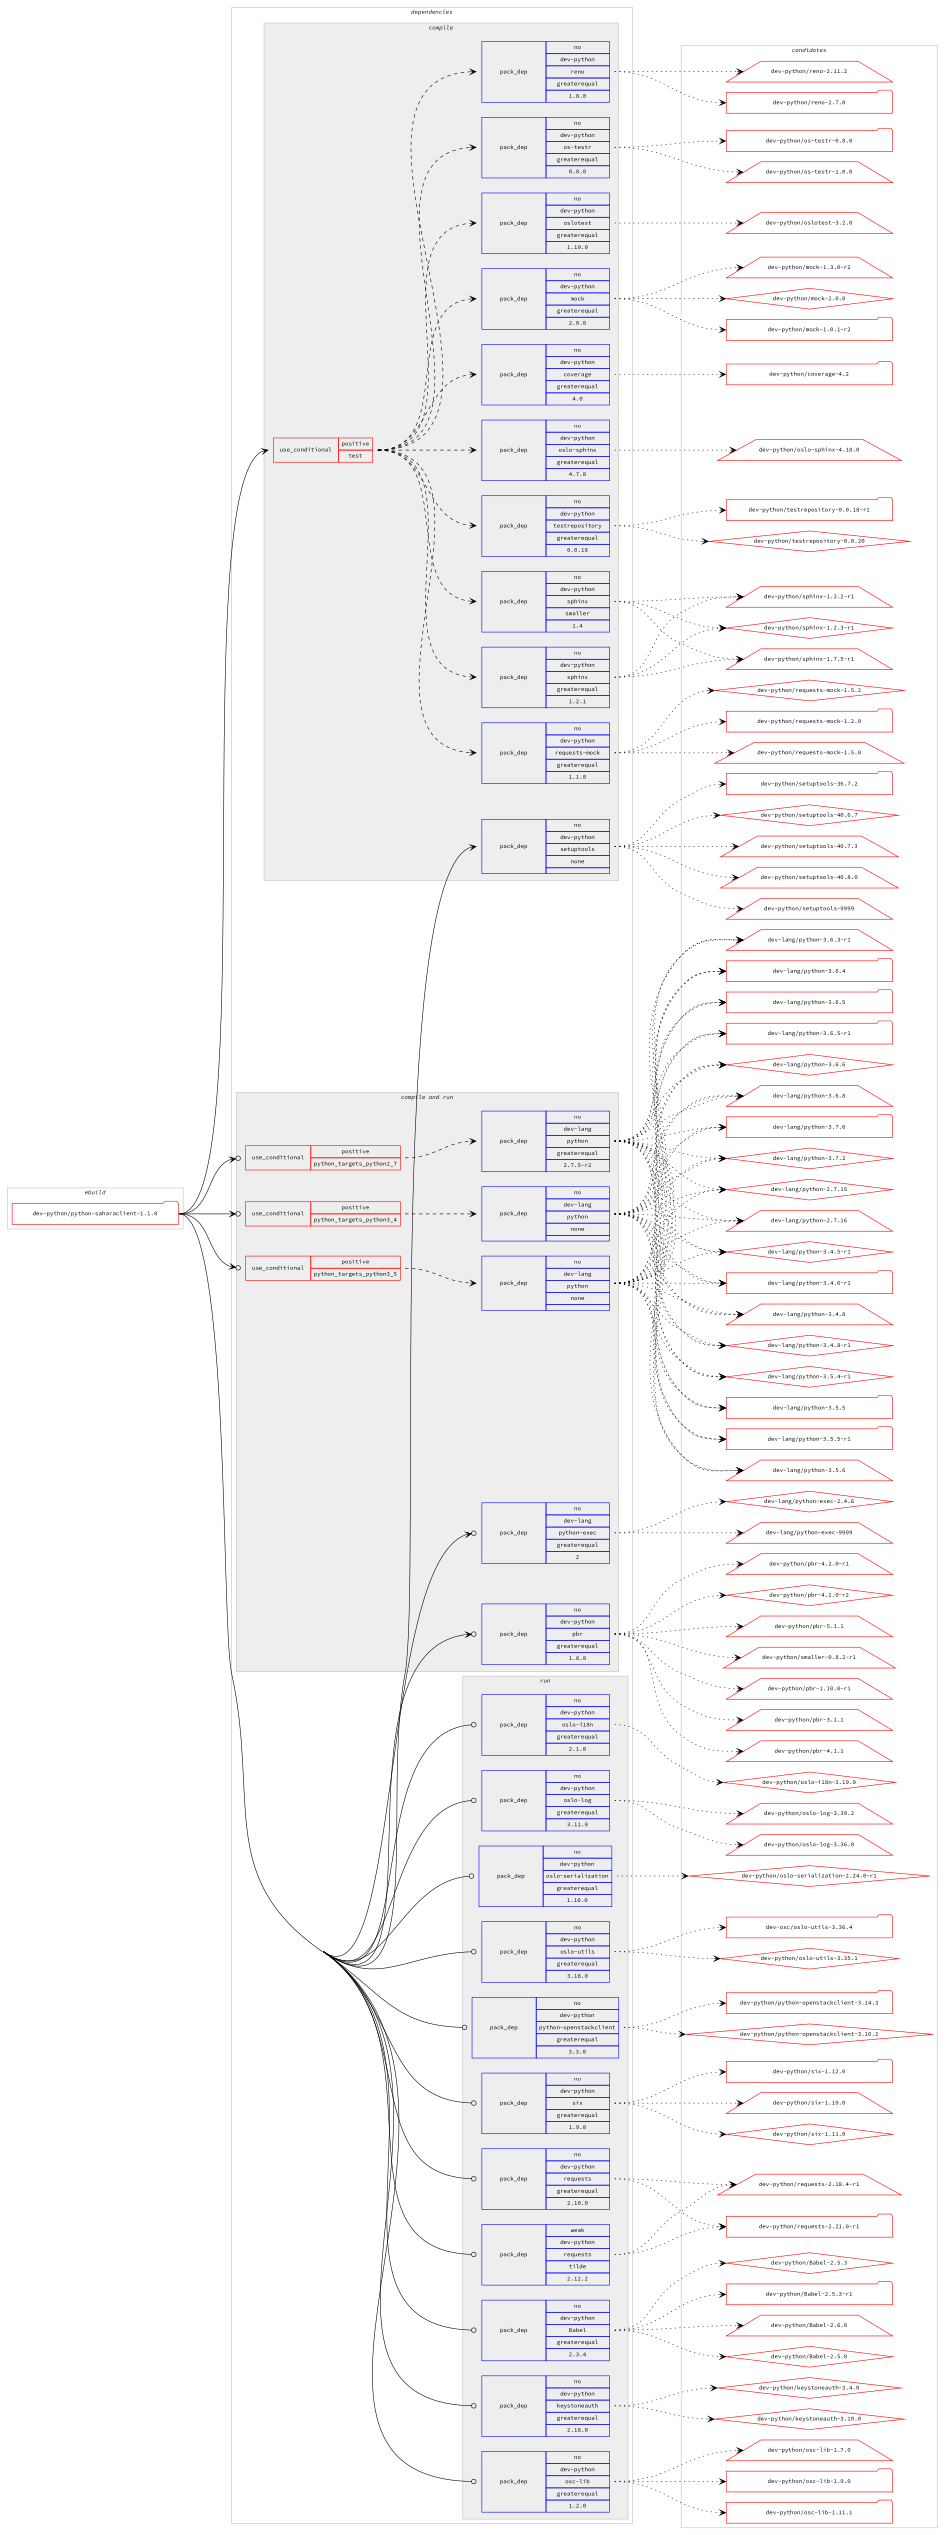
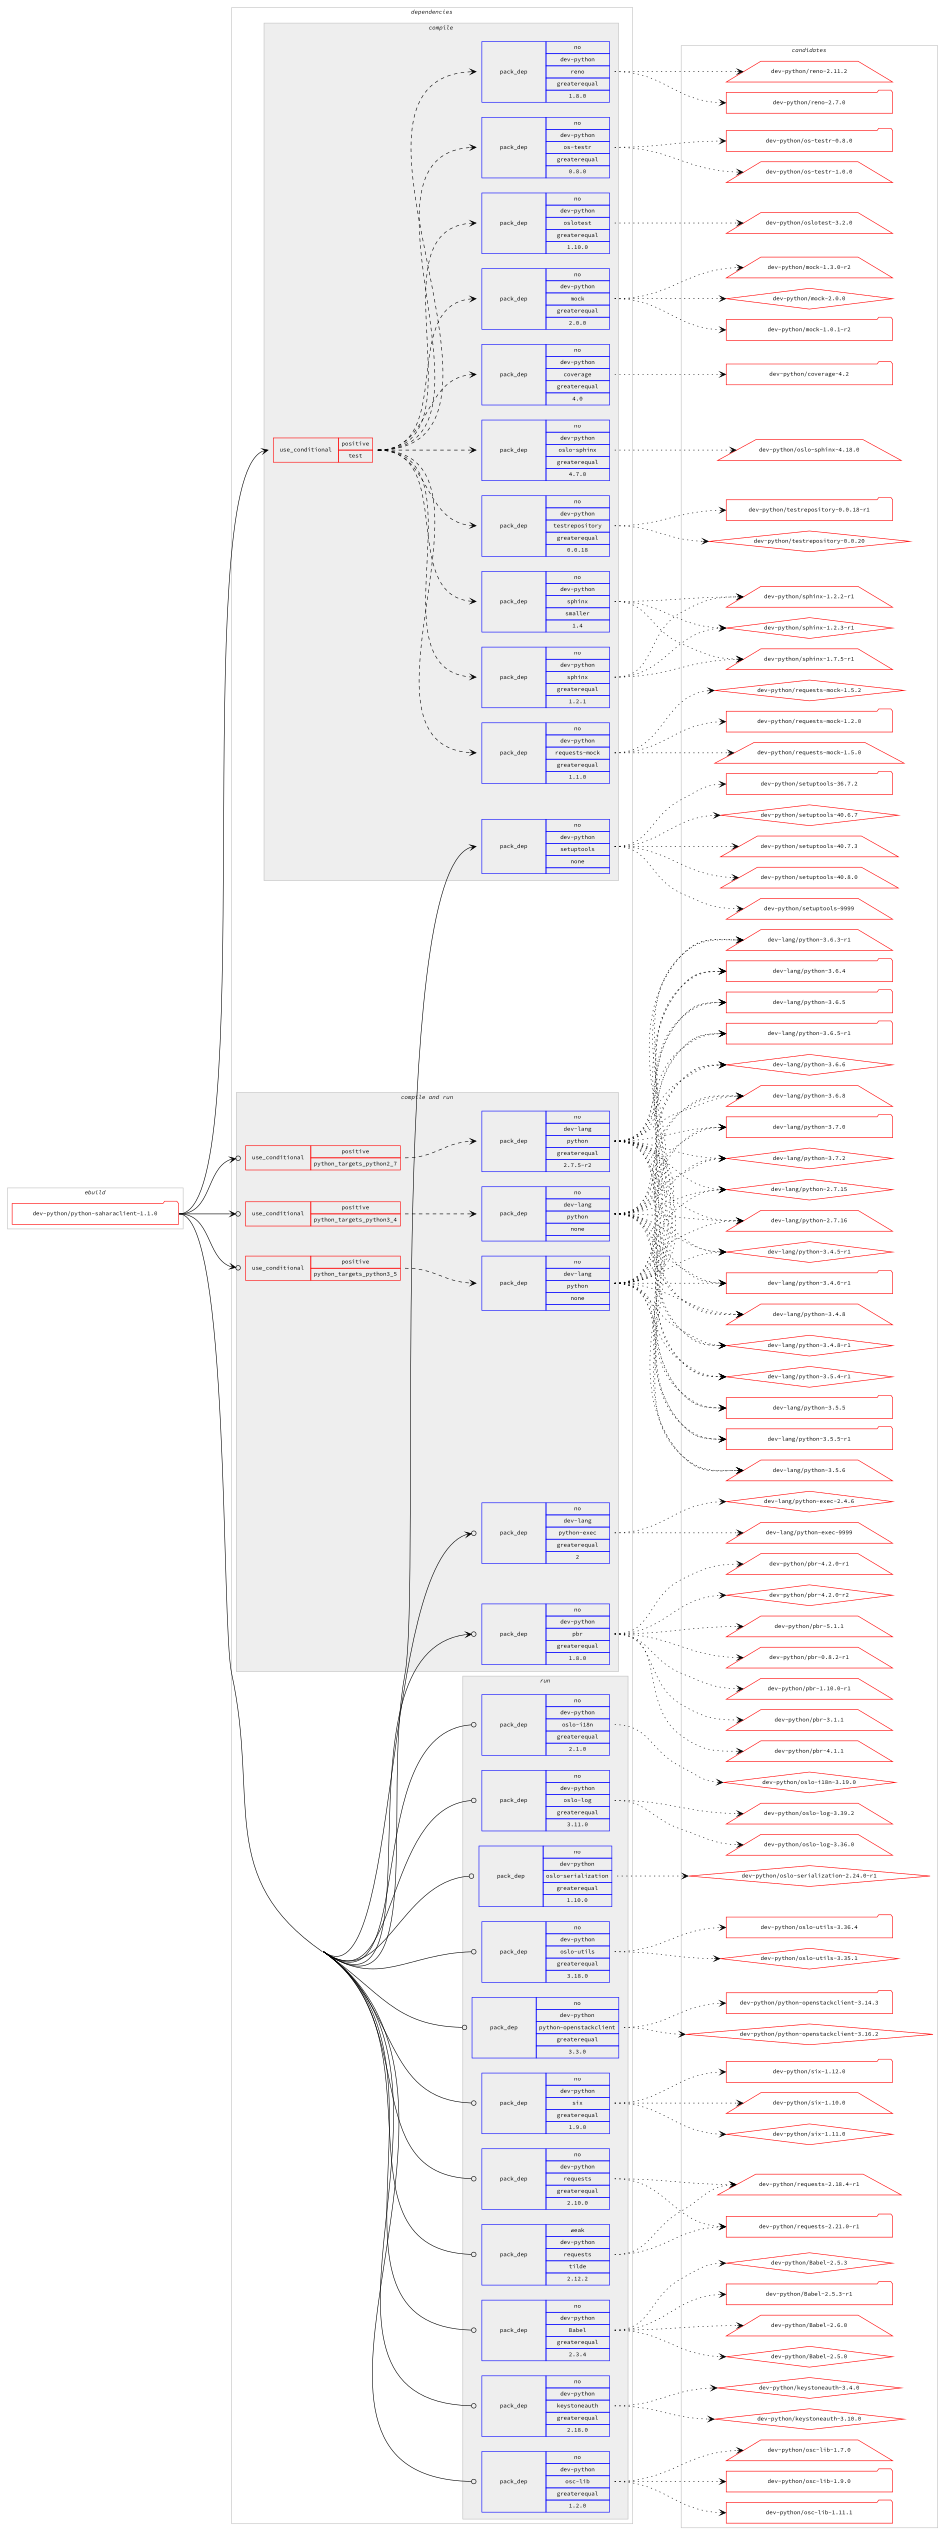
node "dev-python/smaller-0.8.2-r1": label "dev-python/smaller-0.8.2-r1" -> "dev-python/pbr-0.8.2-r1"
node "dev-osc/oslo-utils-3.36.4": label "dev-osc/oslo-utils-3.36.4" -> "dev-python/oslo-utils-3.36.4"
